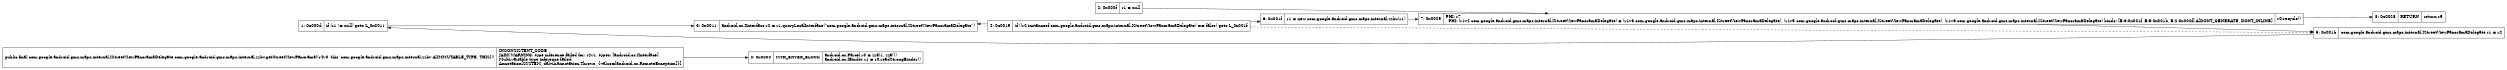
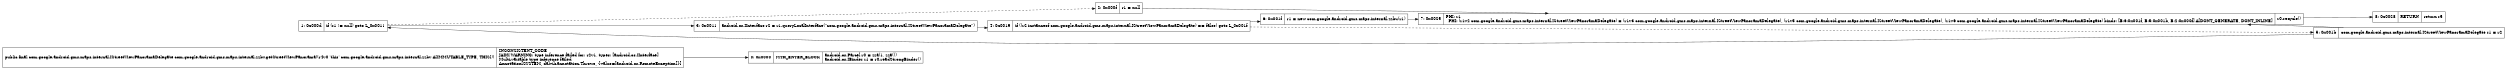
edge "1: 0x000d" -> "2: 0x000f": added
node "7: 0x0025": text "PHI: r7" -> "PHI: r1"
edge "4: 0x0019" -> "3: 0x0011": reversed
edge "7: 0x0025" -> "5: 0x001b": reversed
